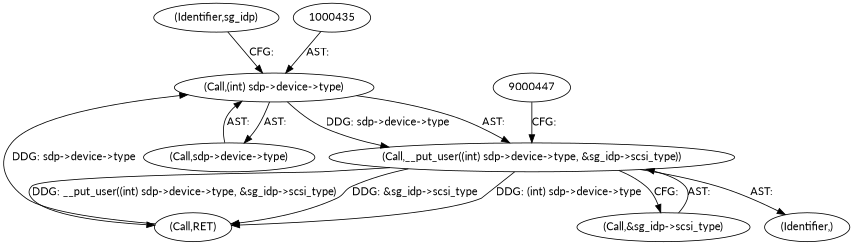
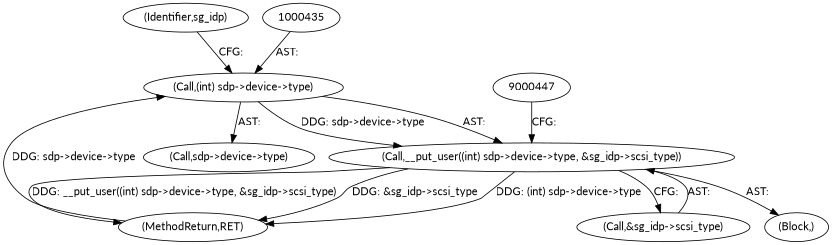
edge "(Call,sdp->device->type)" -> "(Call,(int) sdp->device->type)": removed, label "AST:"
node "(Call,RET)": label "(Call,RET)" -> "(MethodReturn,RET)"
node "(Identifier,)": label "(Identifier,)" -> "(Block,)"
